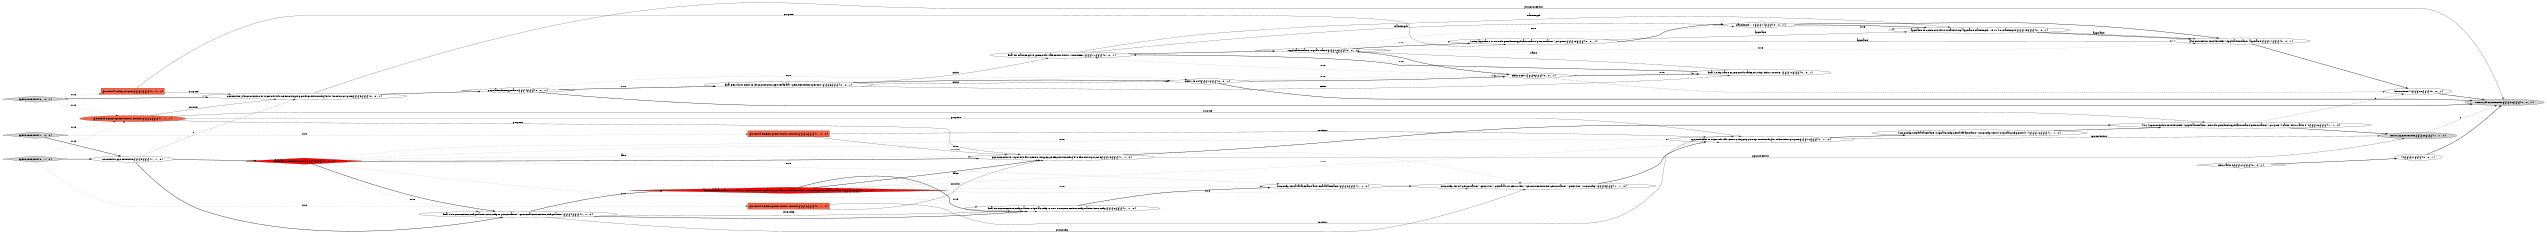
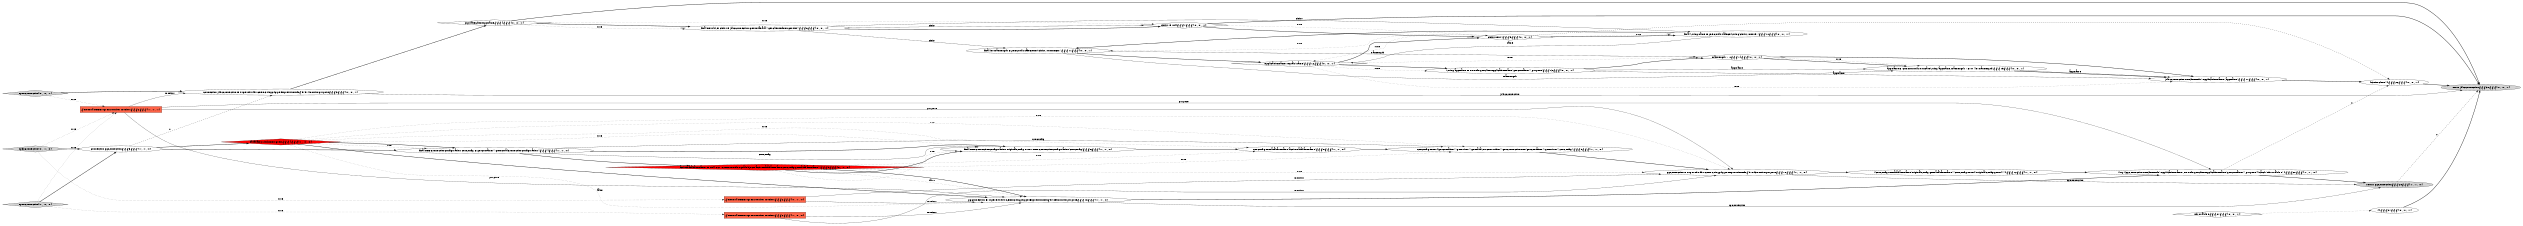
node "@NotNull String purpose@@@2@@@['0', '0', '1']": removed
node "@NotNull DBRProgressMonitor monitor@@@2@@@['1', '1', '1']": shape ellipse -> box
edge "Throwable e@@@27@@@['0', '0', '1']" -> "{}@@@27@@@['0', '0', '1']": style bold -> dotted
